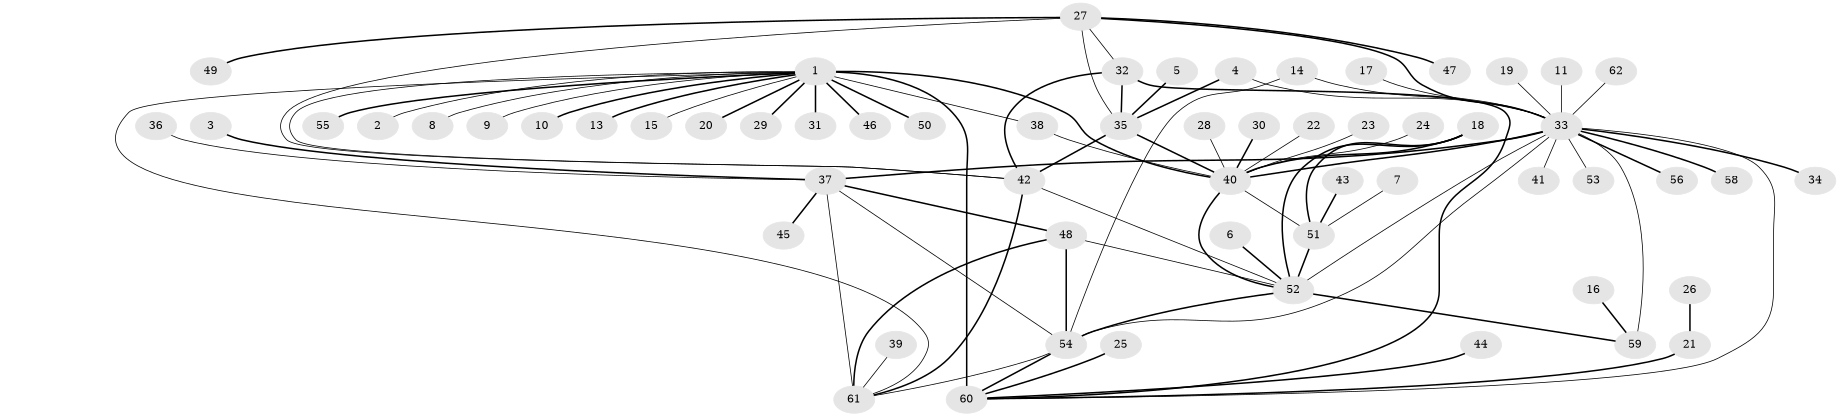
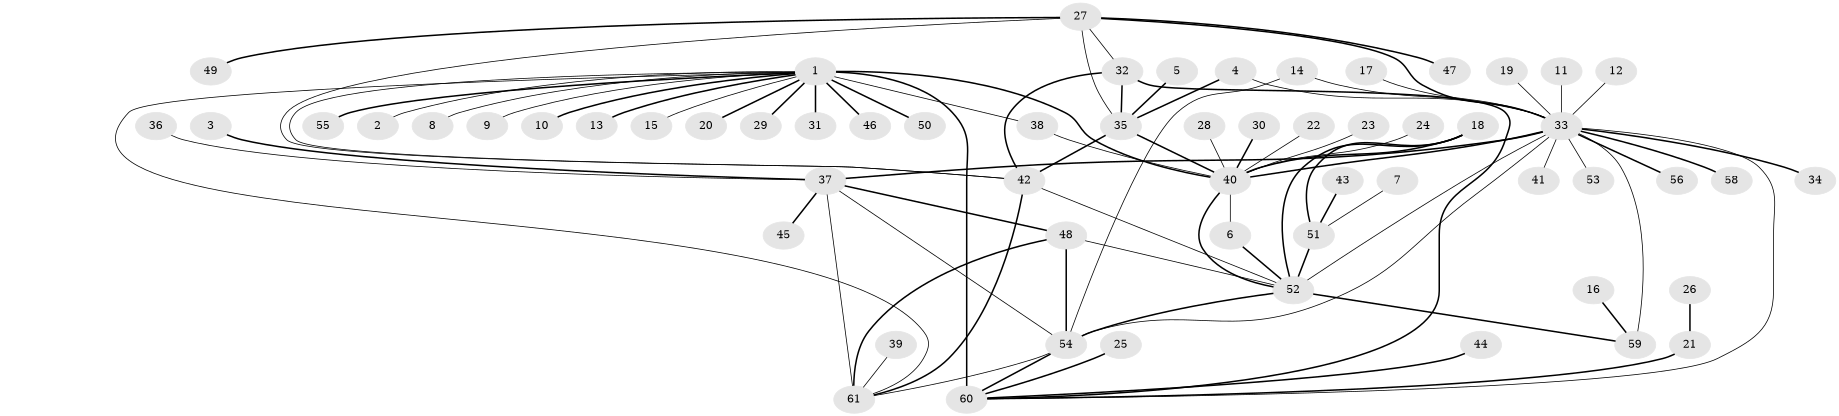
node "62": label "62" -> "12"
edge "40" -- "51": now "40" -- "6"
